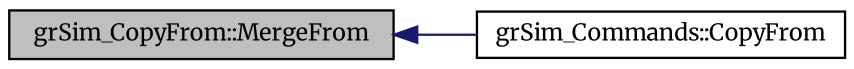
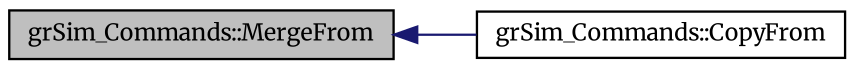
node "grSim_CopyFrom::MergeFrom": label "grSim_CopyFrom::MergeFrom" -> "grSim_Commands::MergeFrom"
